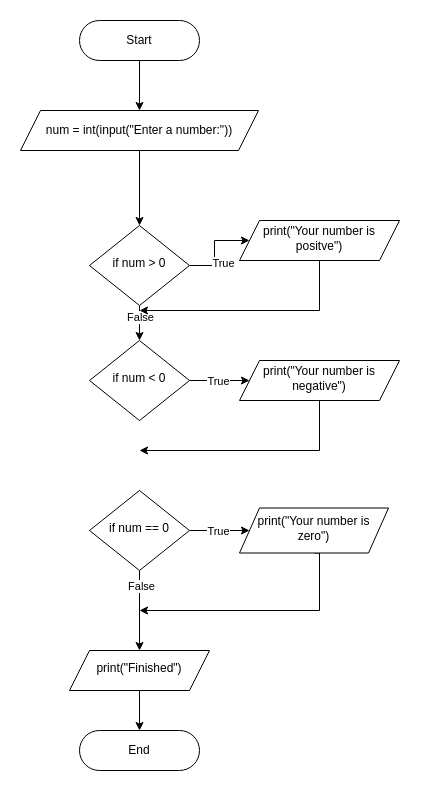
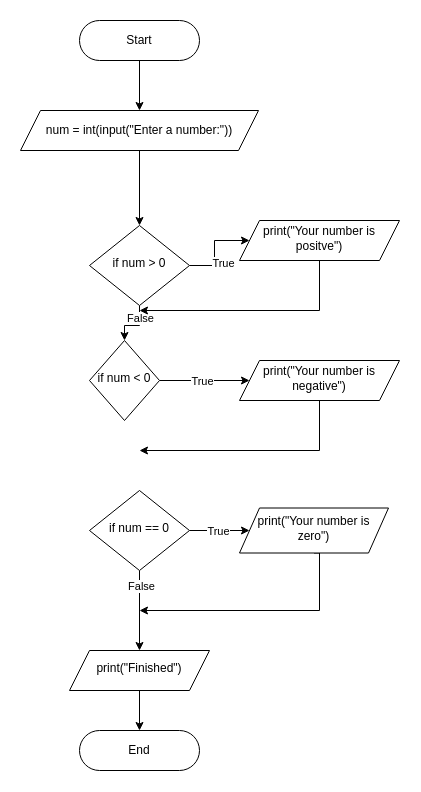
node "if num < 0": size 100x80 -> 70x80
